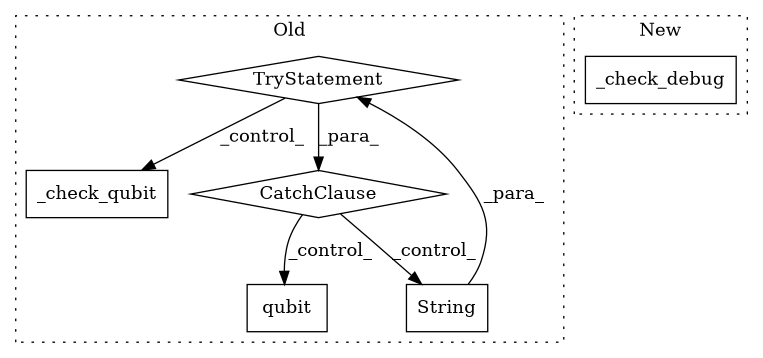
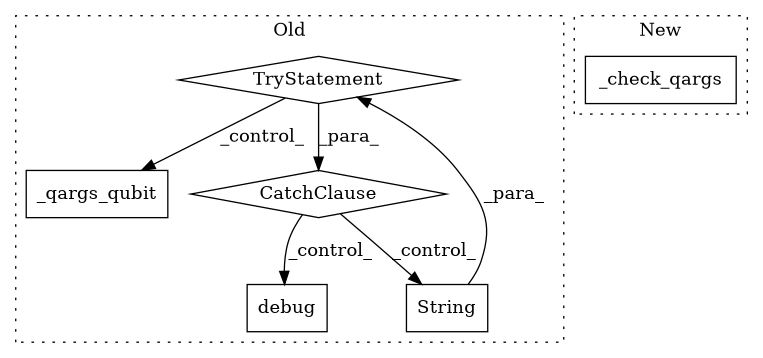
node "_check_debug": label "_check_debug" -> "_check_qargs"
node "_check_qubit": label "_check_qubit" -> "_qargs_qubit"
node "qubit": label "qubit" -> "debug"
